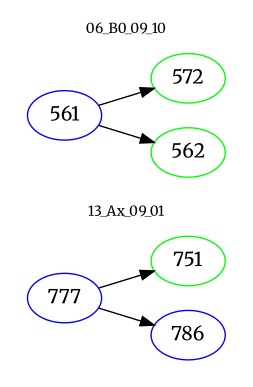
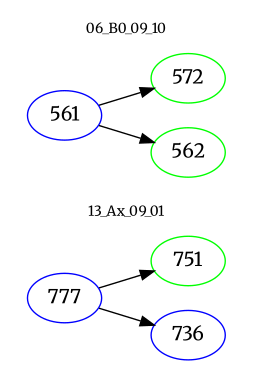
node "786": label "786" -> "736"
